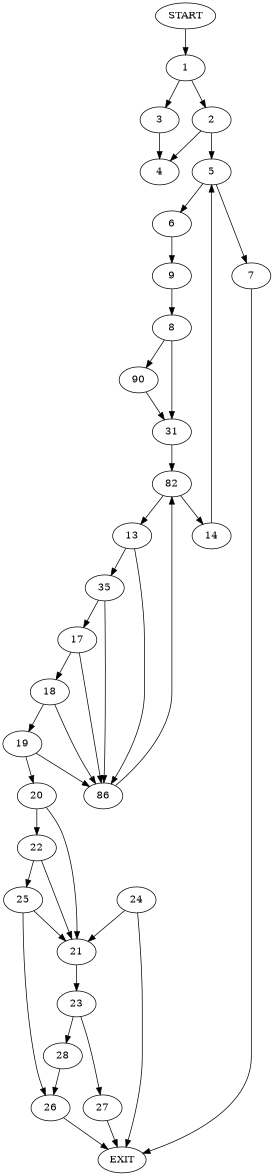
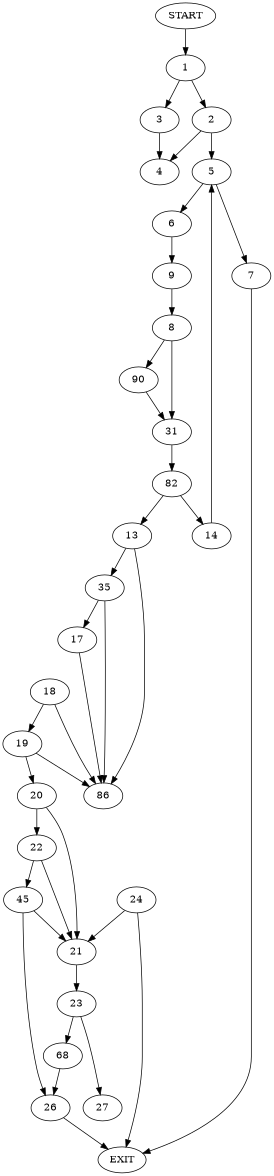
edge "86" -> "82": removed
edge "17" -> "18": removed
node "25": label "25" -> "45"
node "28": label "28" -> "68"
edge "27" -> "EXIT": removed
